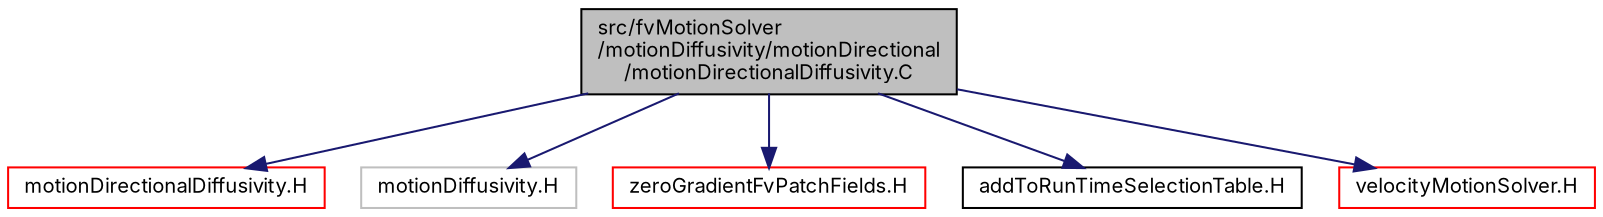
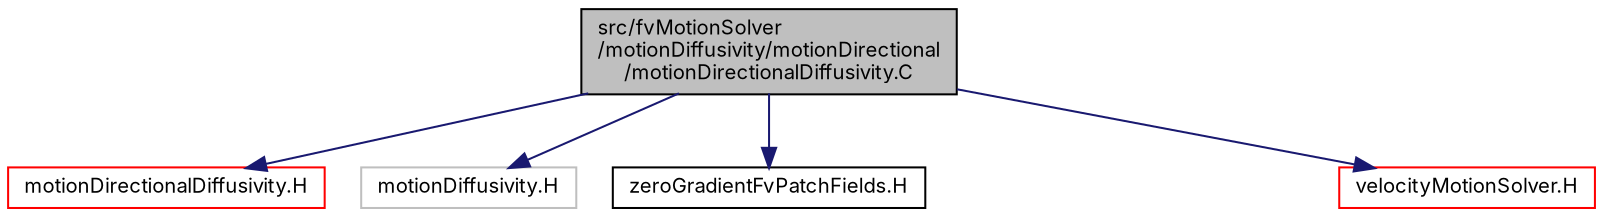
node "zeroGradientFvPatchFields.H": color red -> black
node "addToRunTimeSelectionTable.H": removed
